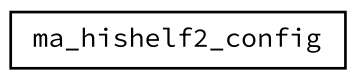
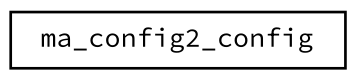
node "ma_hishelf2_config": label "ma_hishelf2_config" -> "ma_config2_config"
